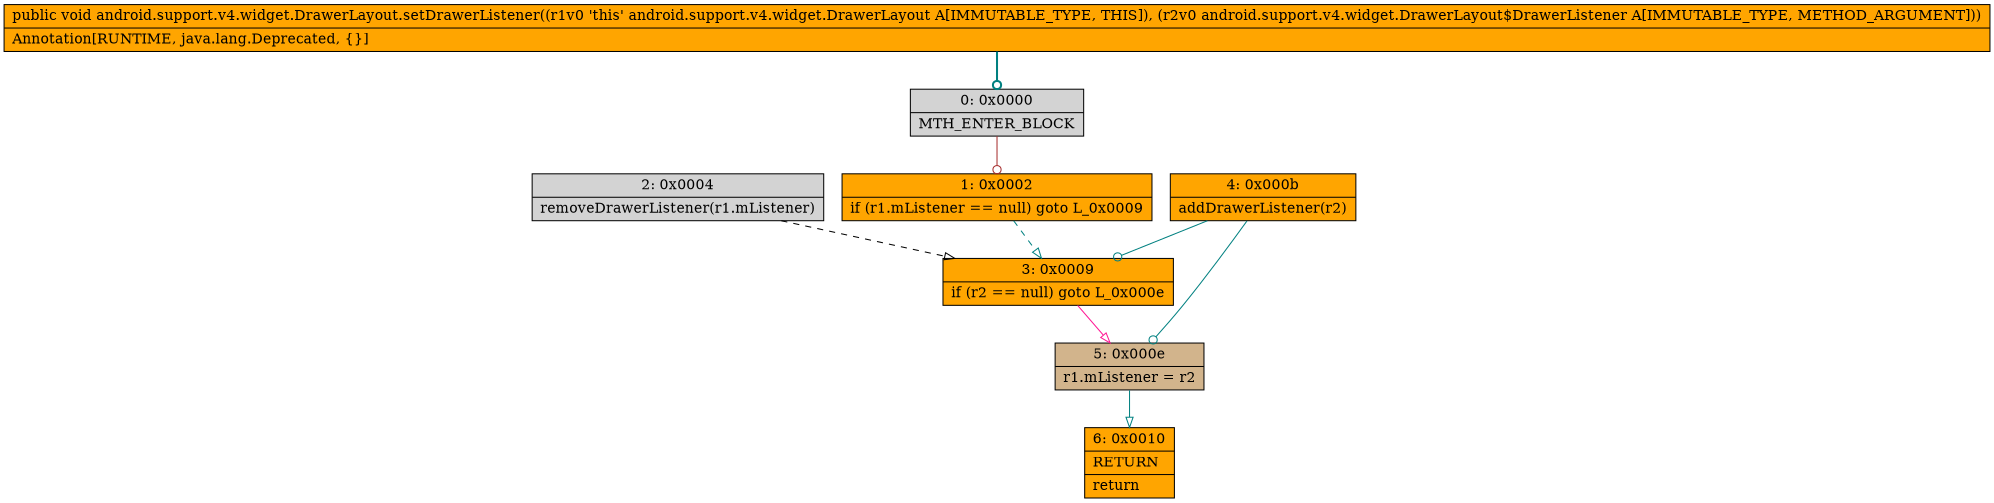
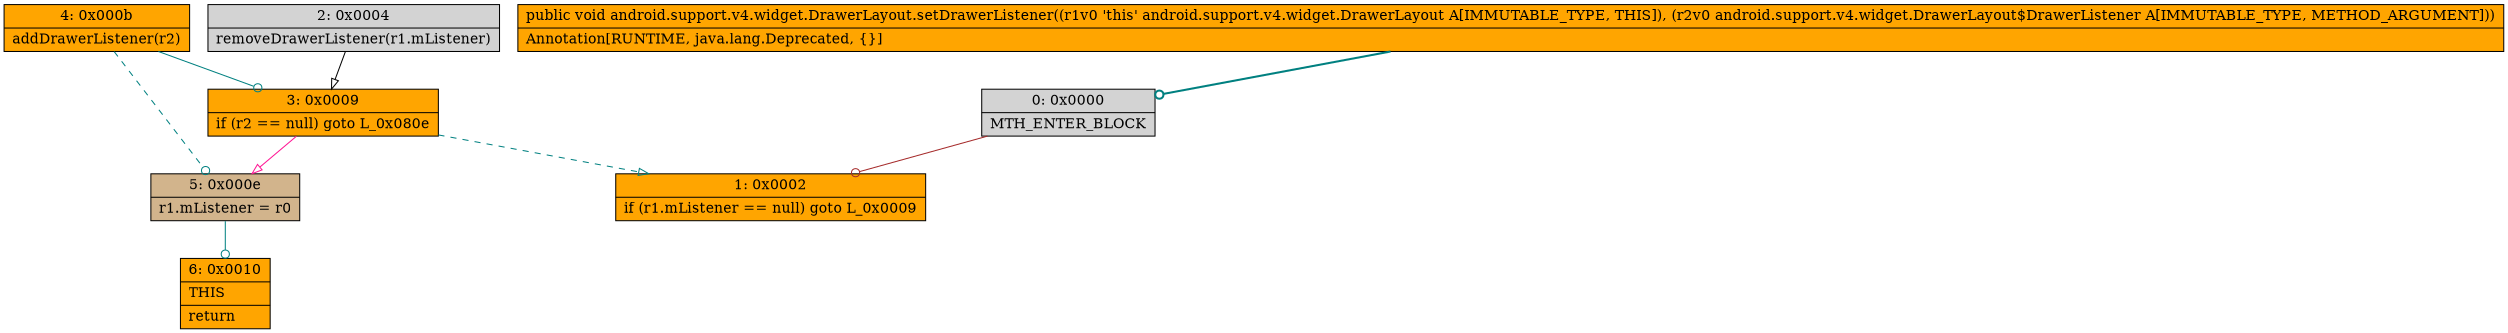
edge "1: 0x0002" -> "3: 0x0009": reversed
edge "2: 0x0004" -> "3: 0x0009": style dashed -> solid
edge "4: 0x000b" -> "5: 0x000e": style solid -> dashed
node "3: 0x0009": text "if (r2 == null) goto L_0x000e" -> "if (r2 == null) goto L_0x080e"
node "5: 0x000e": text "r1.mListener = r2" -> "r1.mListener = r0"
edge "5: 0x000e" -> "6: 0x0010": arrowhead onormal -> odot
node "6: 0x0010": text "RETURN" -> "THIS"
